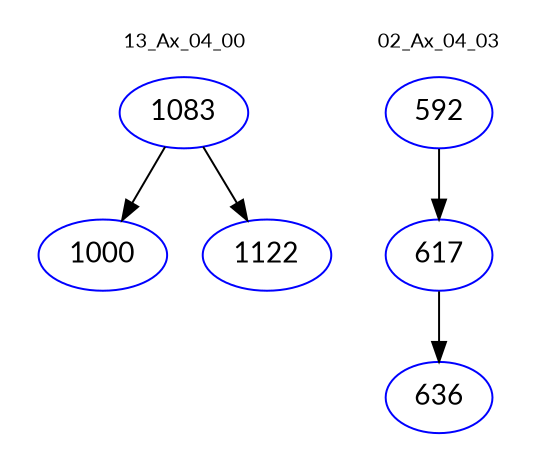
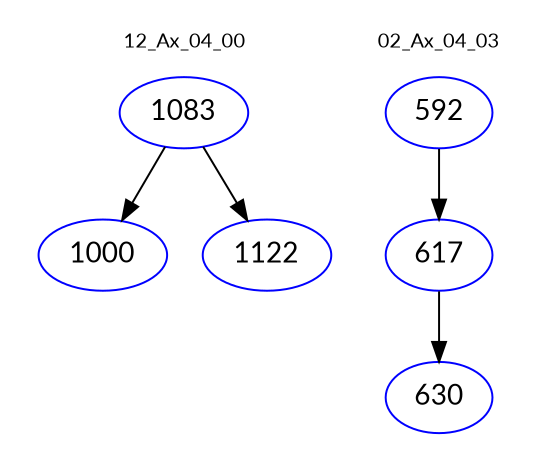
cluster "13_Ax_04_00": label "13_Ax_04_00" -> "12_Ax_04_00"
node "636": label "636" -> "630"
